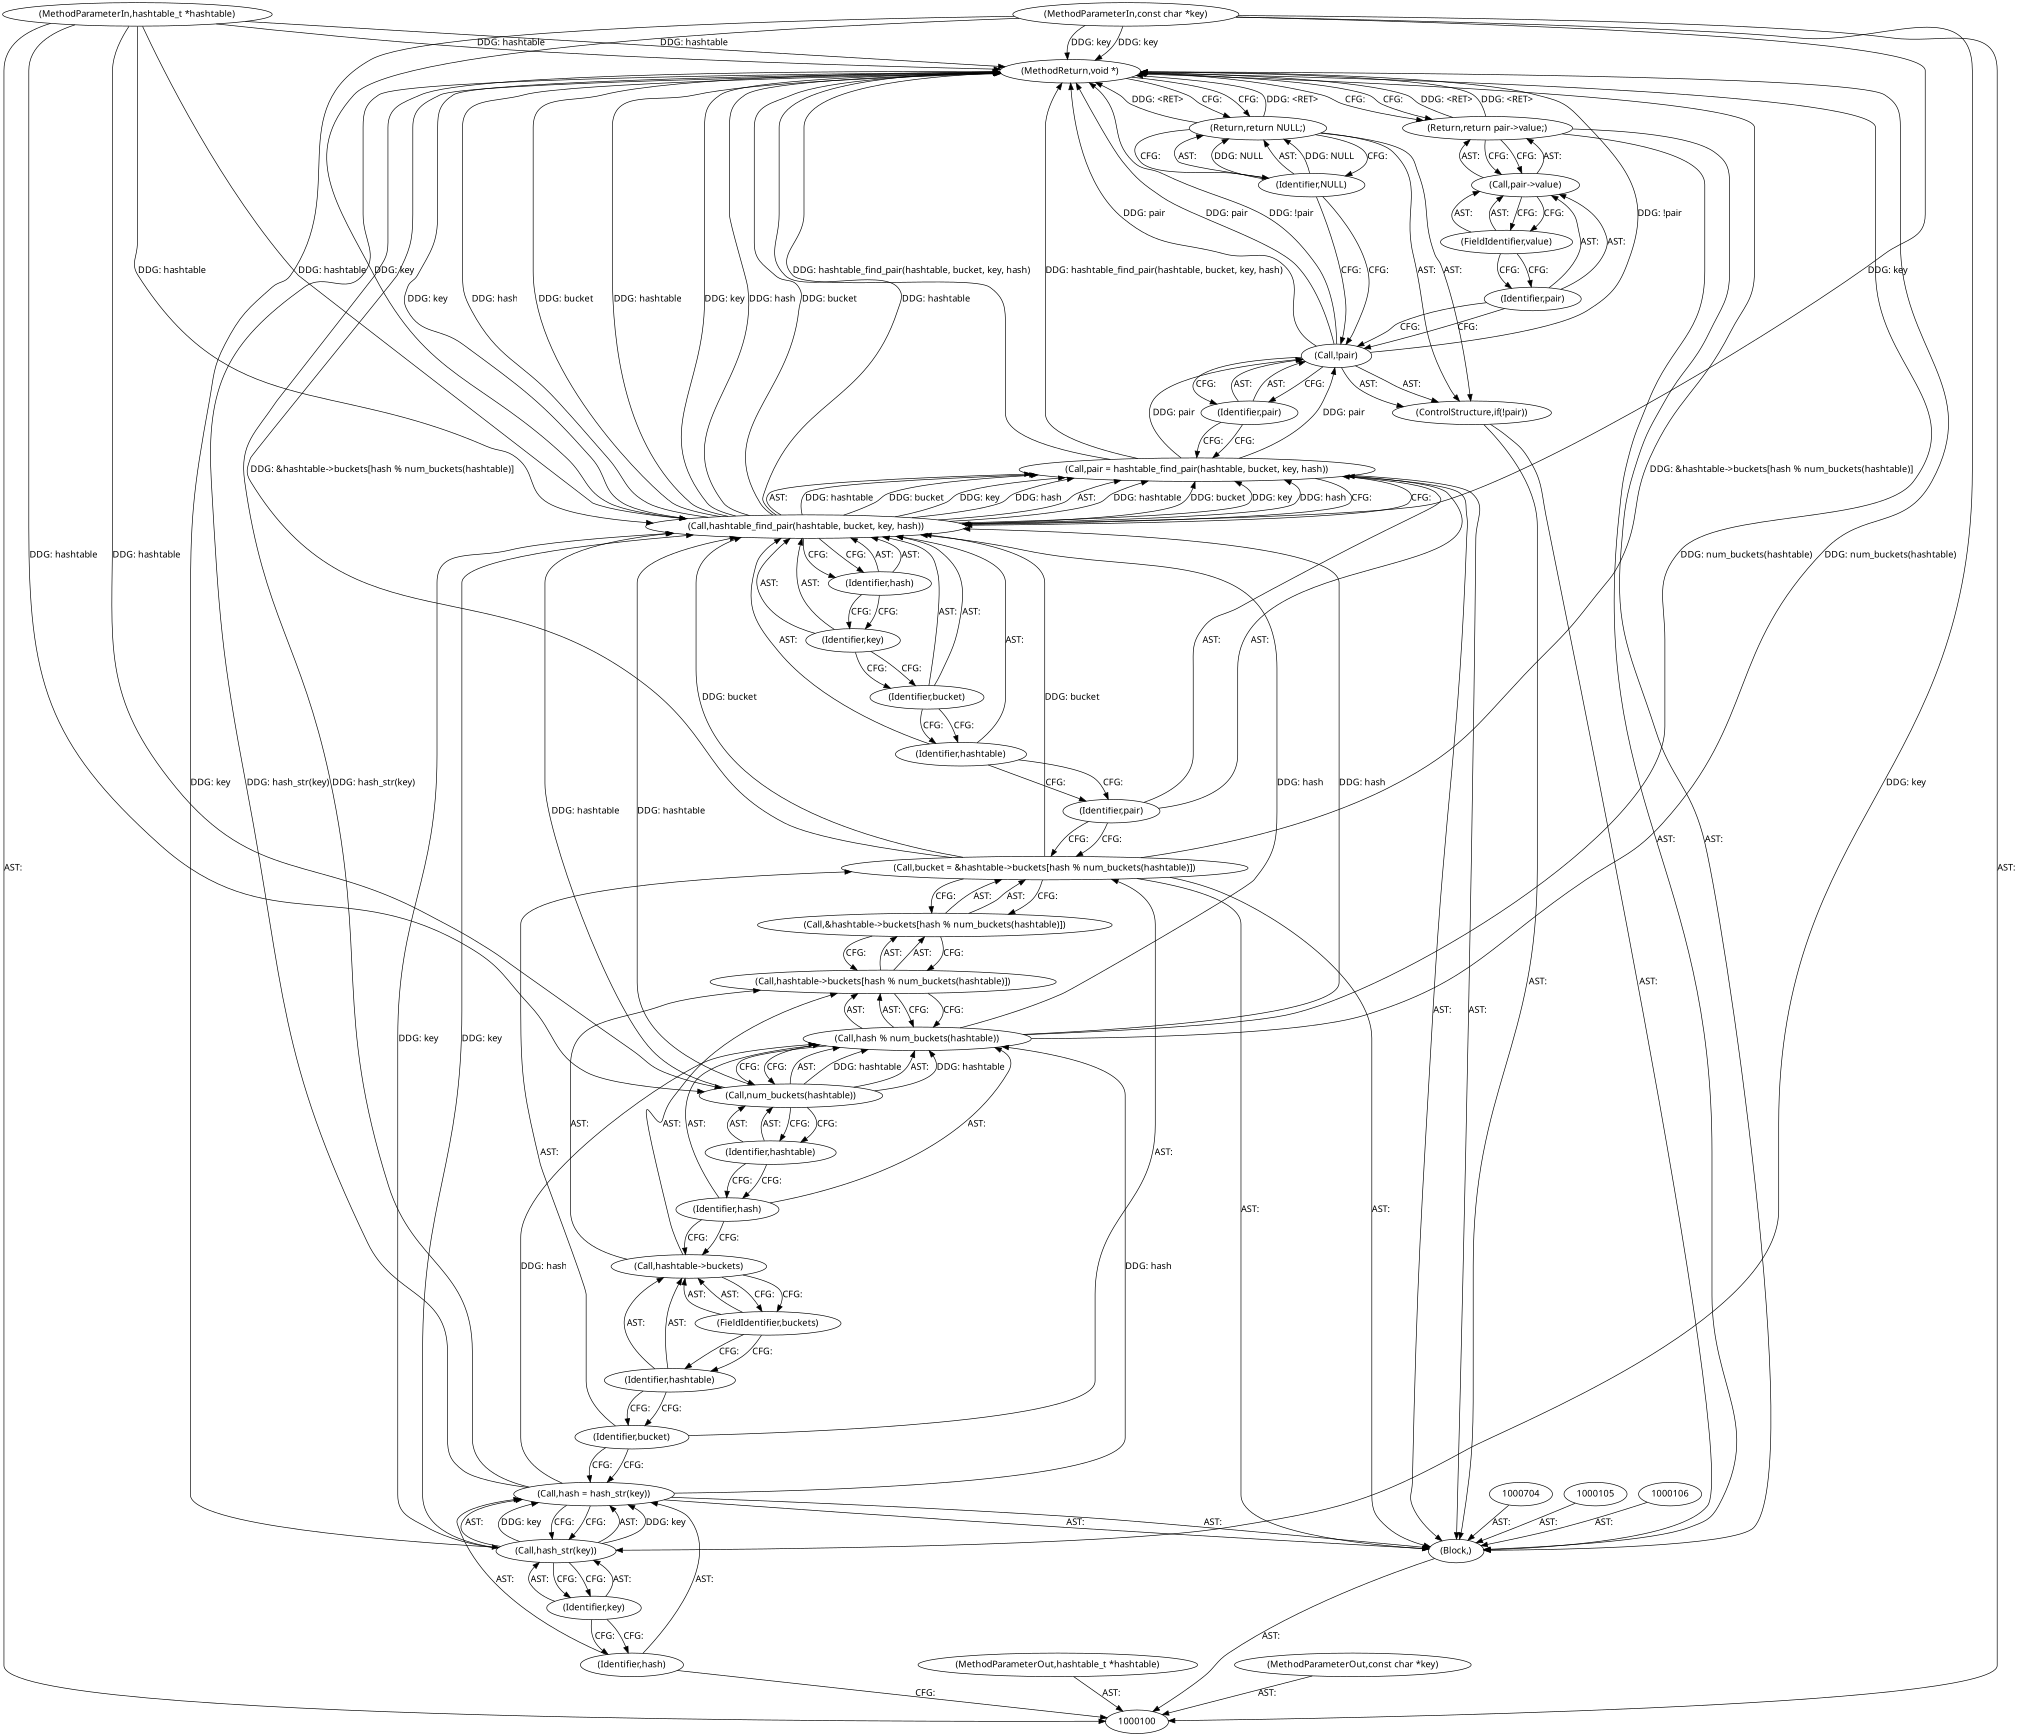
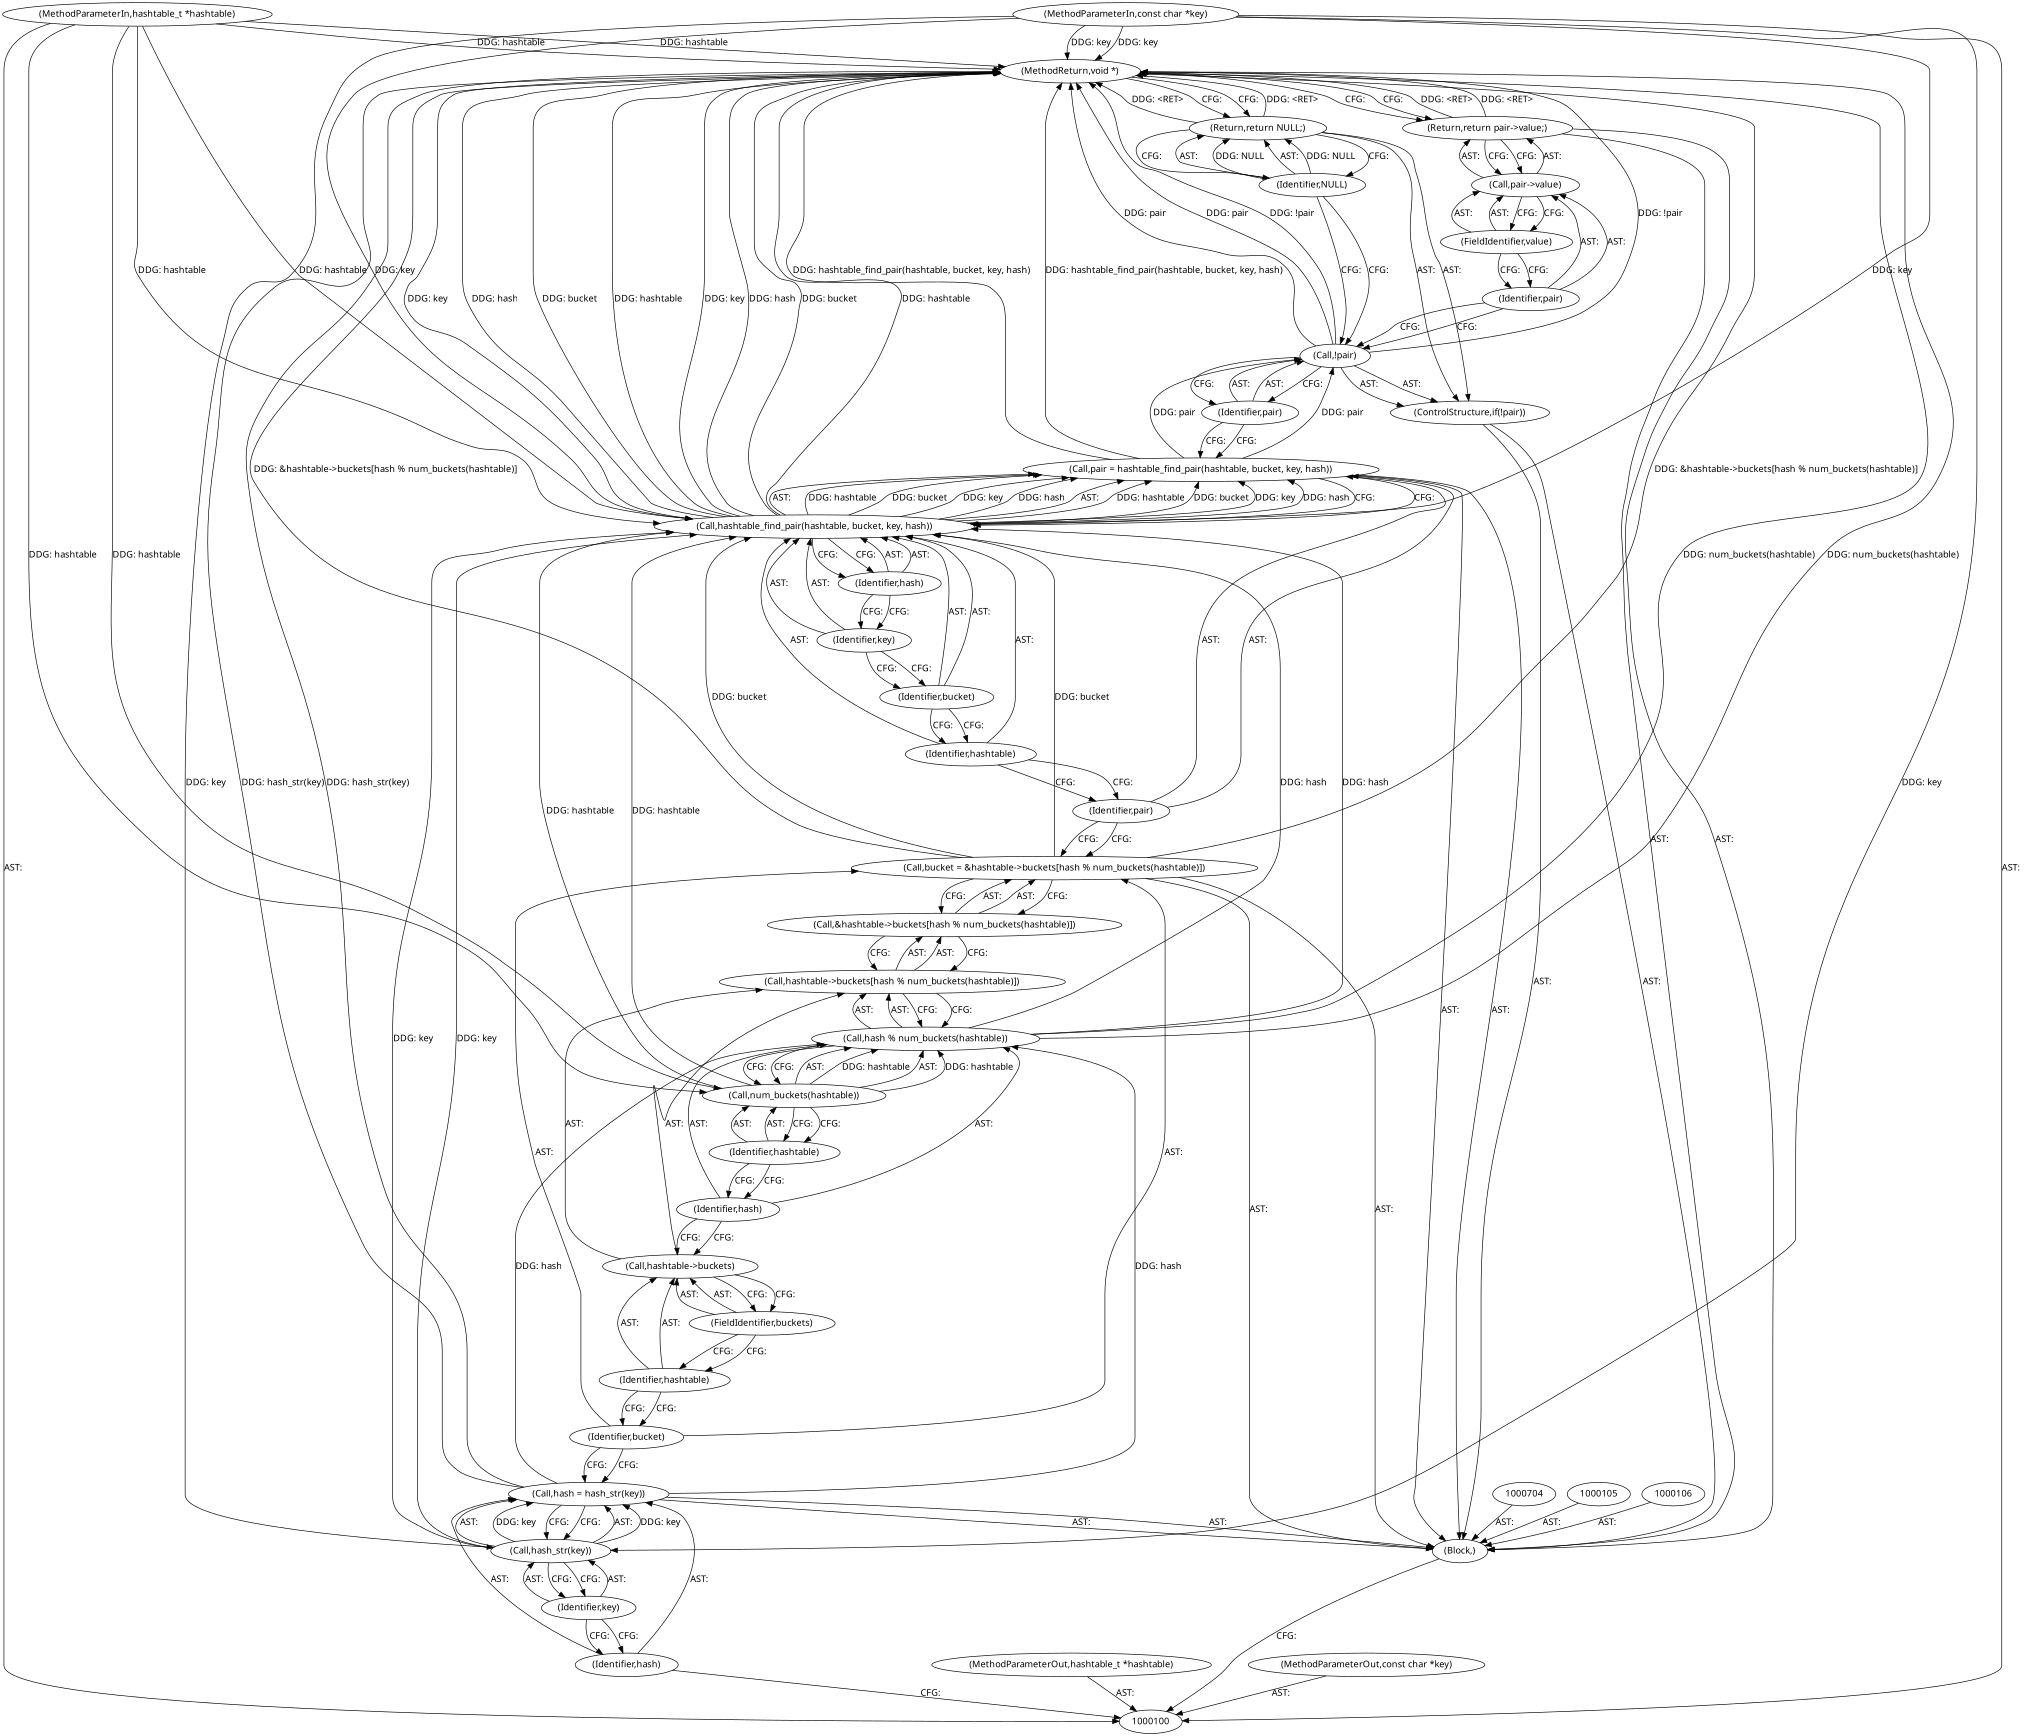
edge "(Block,)" -> "1000100": label "AST: " -> "CFG: "
